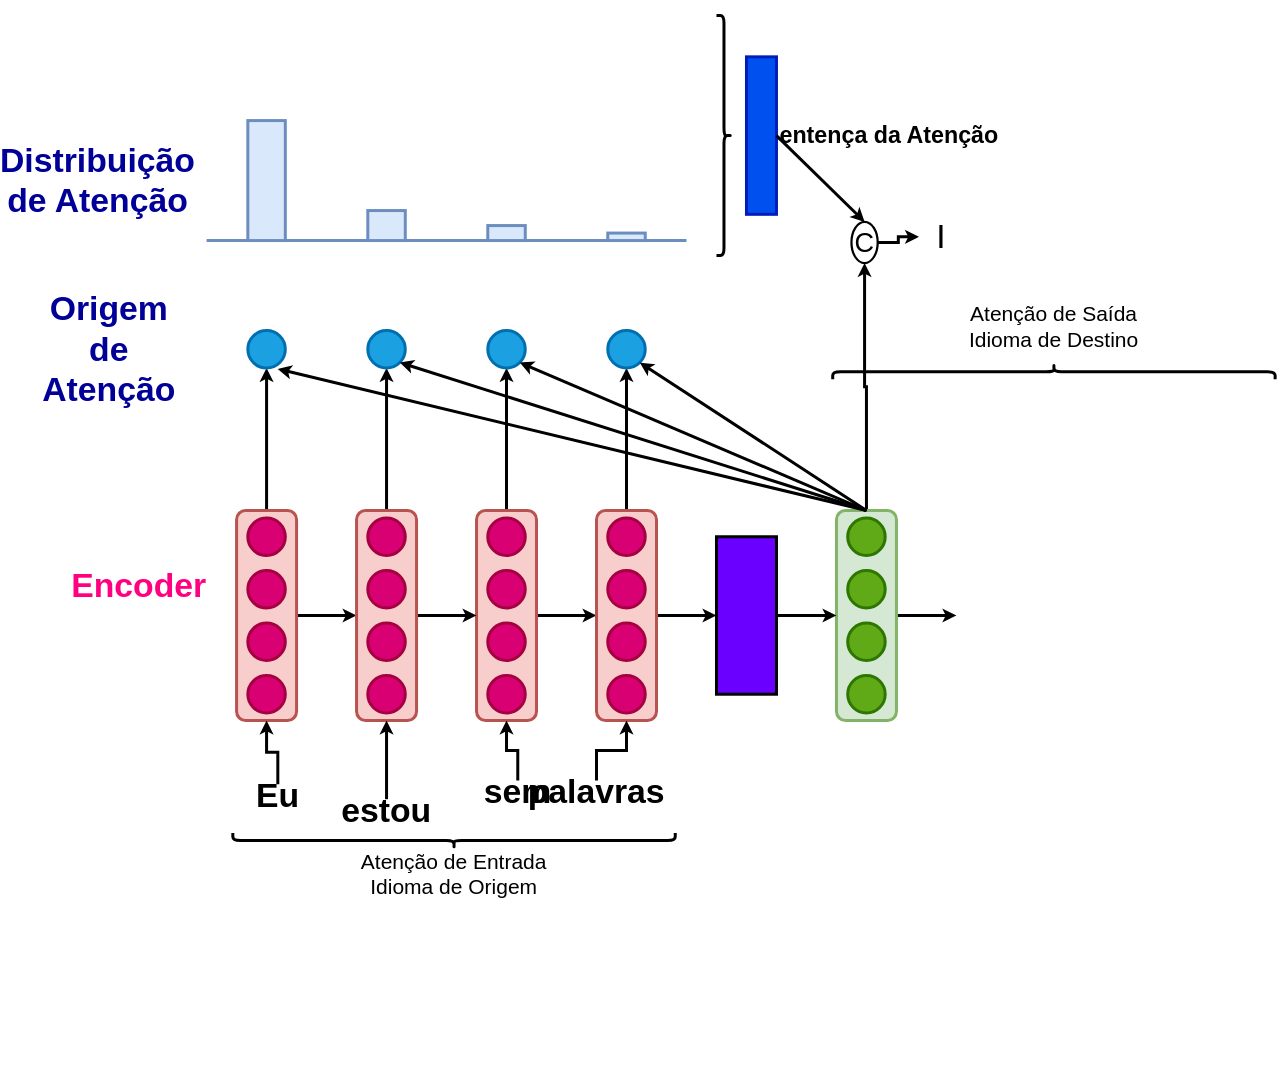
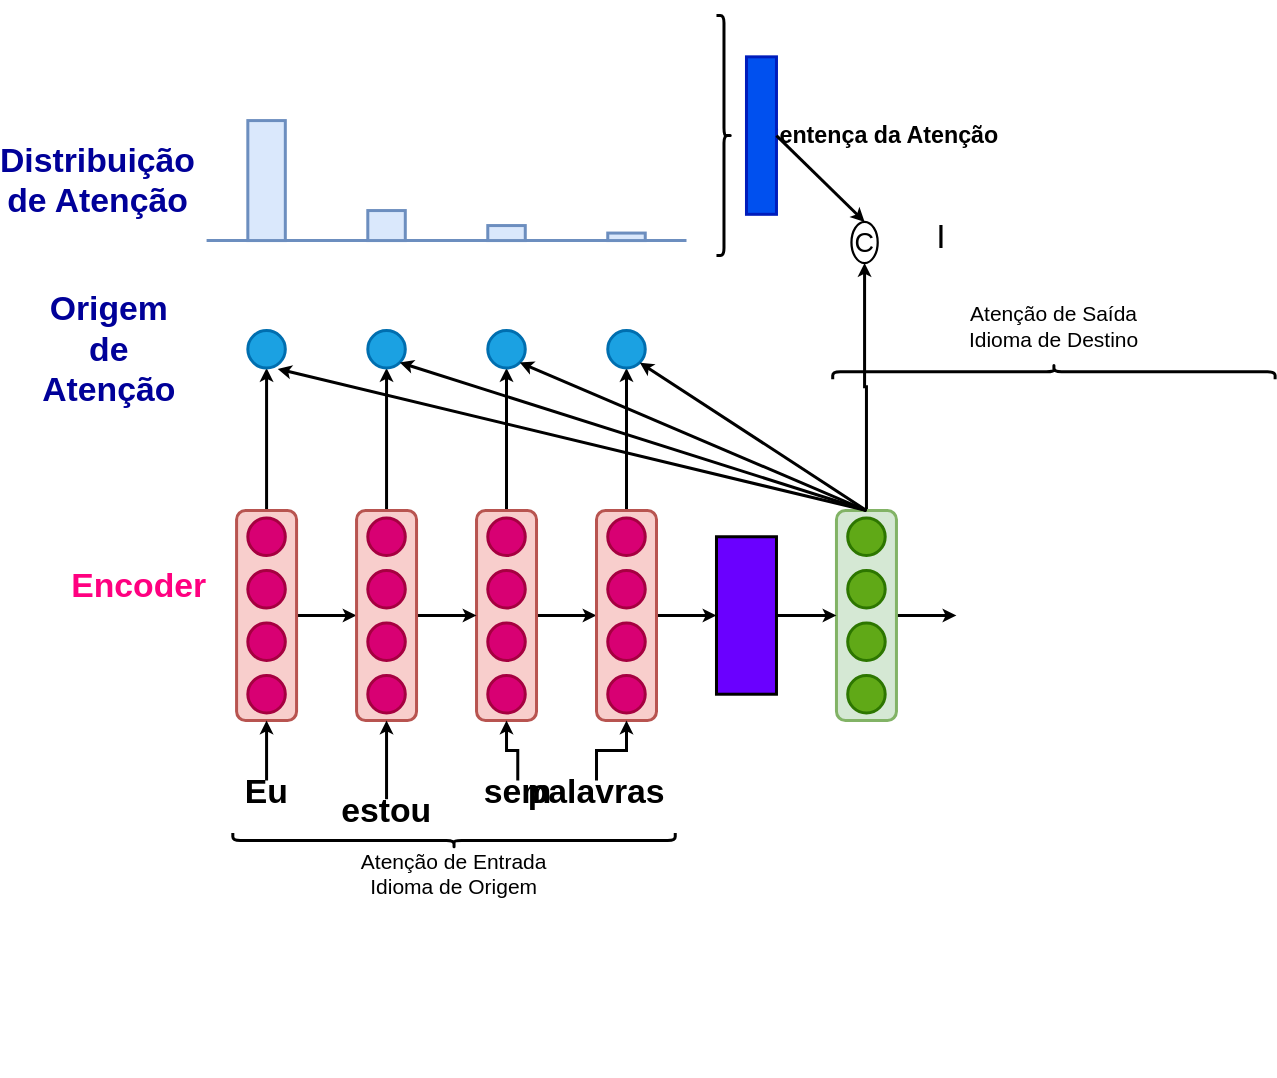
edge "C" -> "I": removed
node "Eu": moved (278, 795) -> (267, 792)
